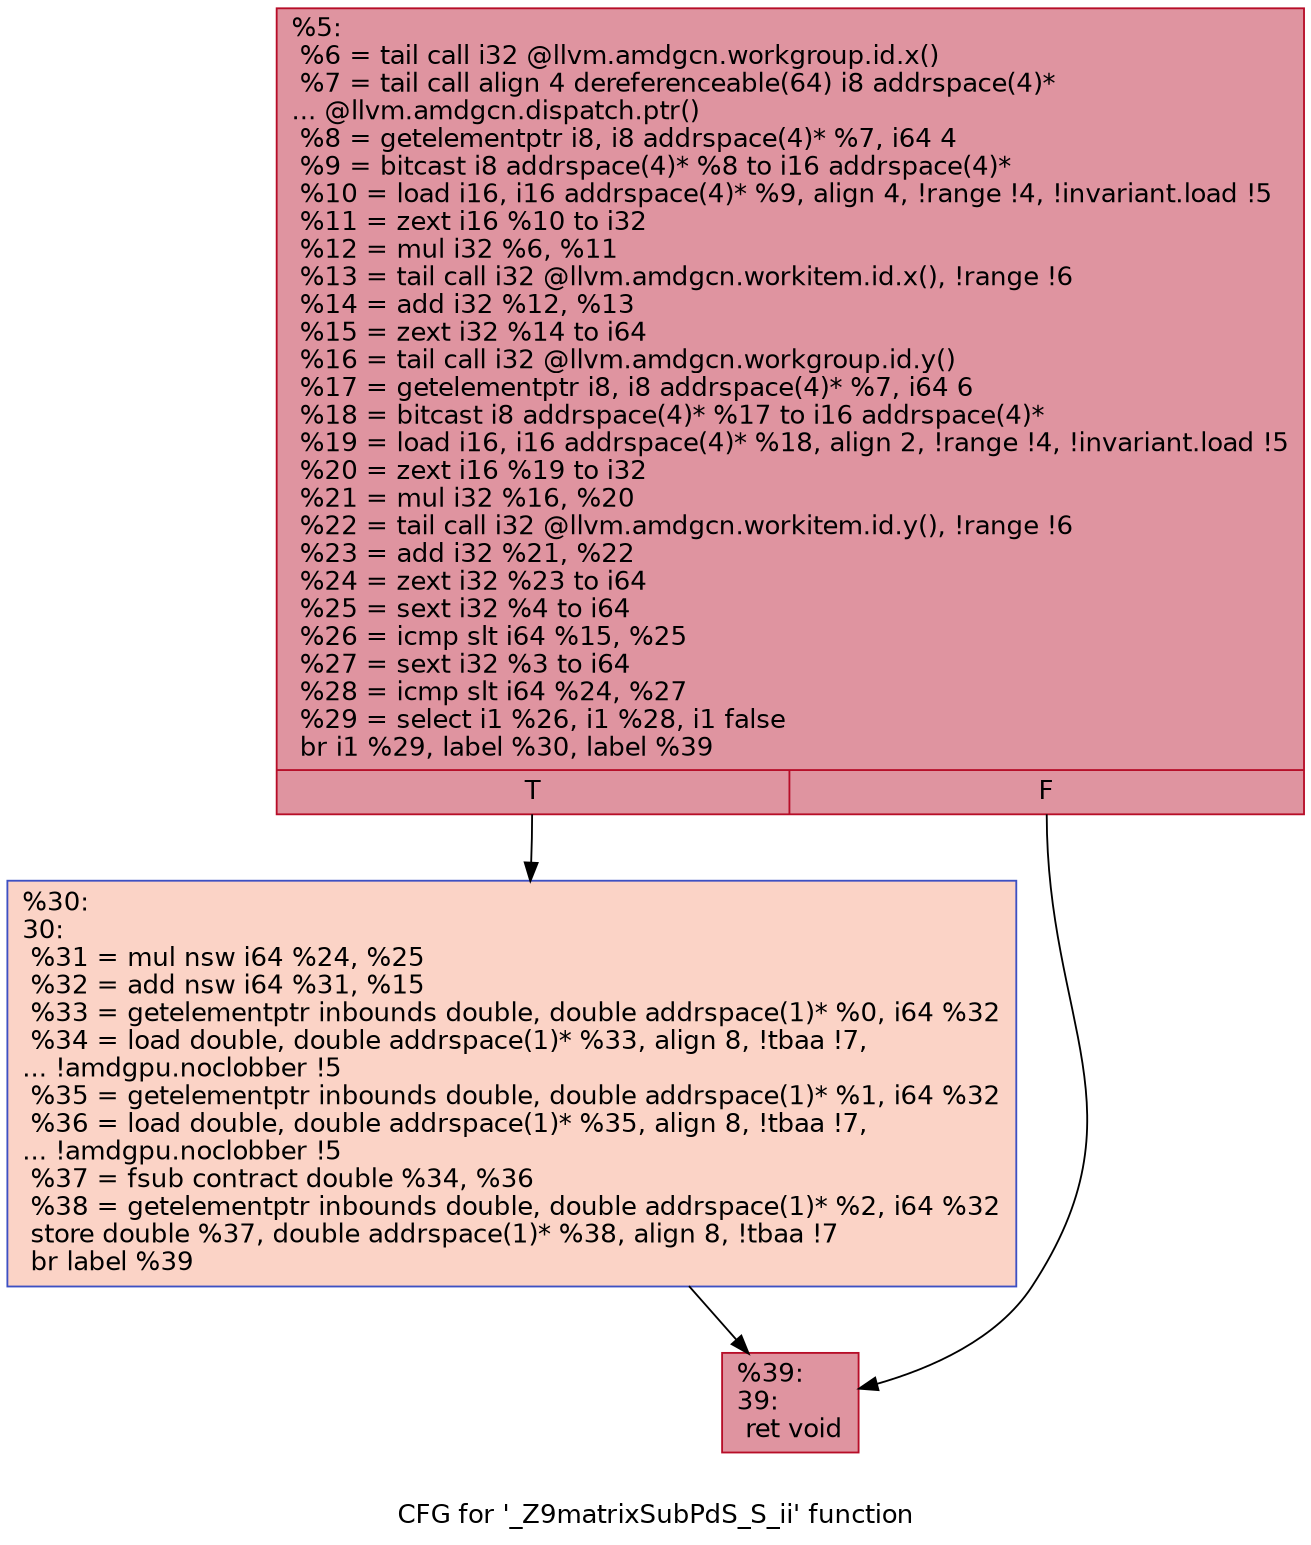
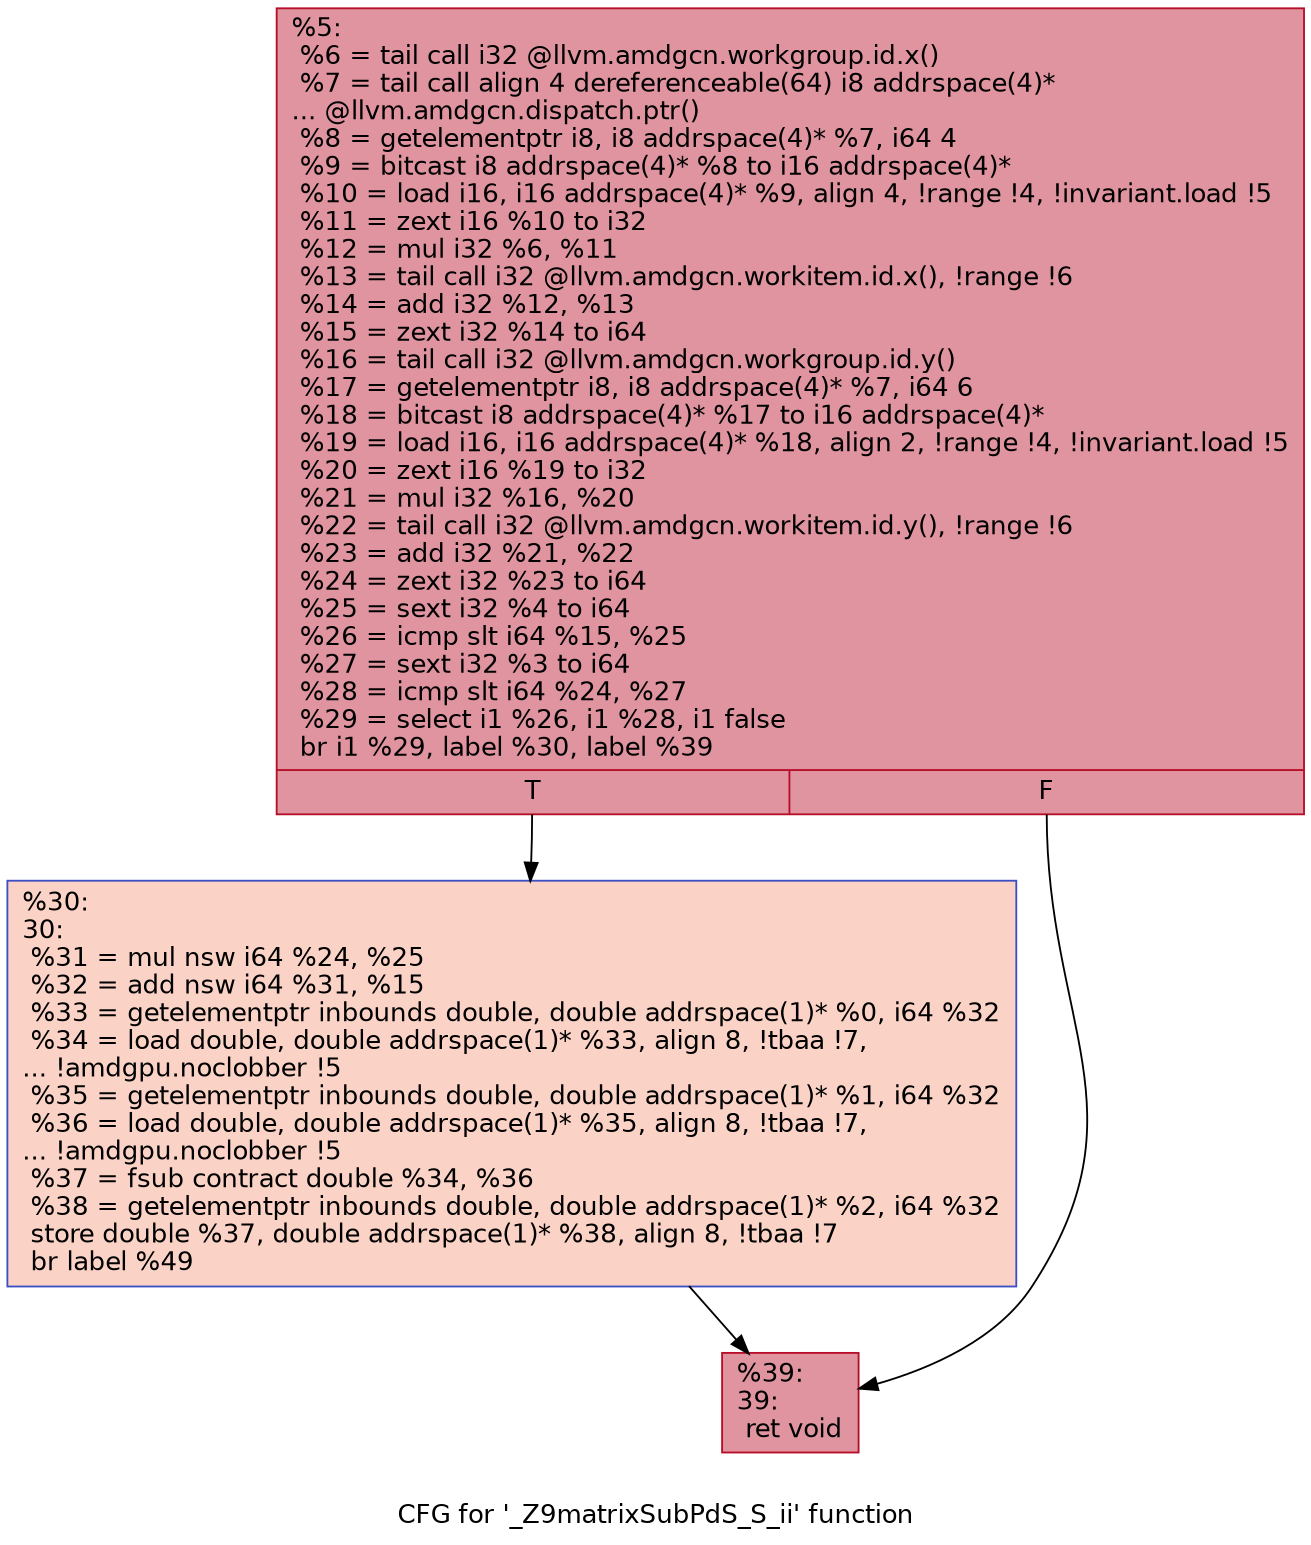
node "%30:": text "br label %39" -> "br label %49"
